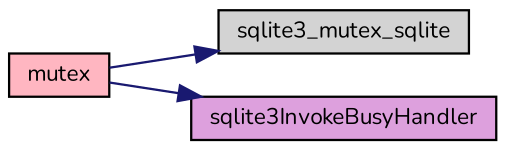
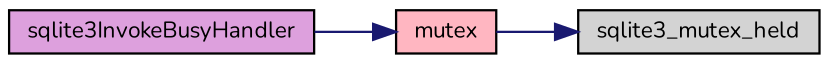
node "sqlite3_mutex_sqlite": label "sqlite3_mutex_sqlite" -> "sqlite3_mutex_held"
edge "mutex" -> "sqlite3InvokeBusyHandler": reversed
